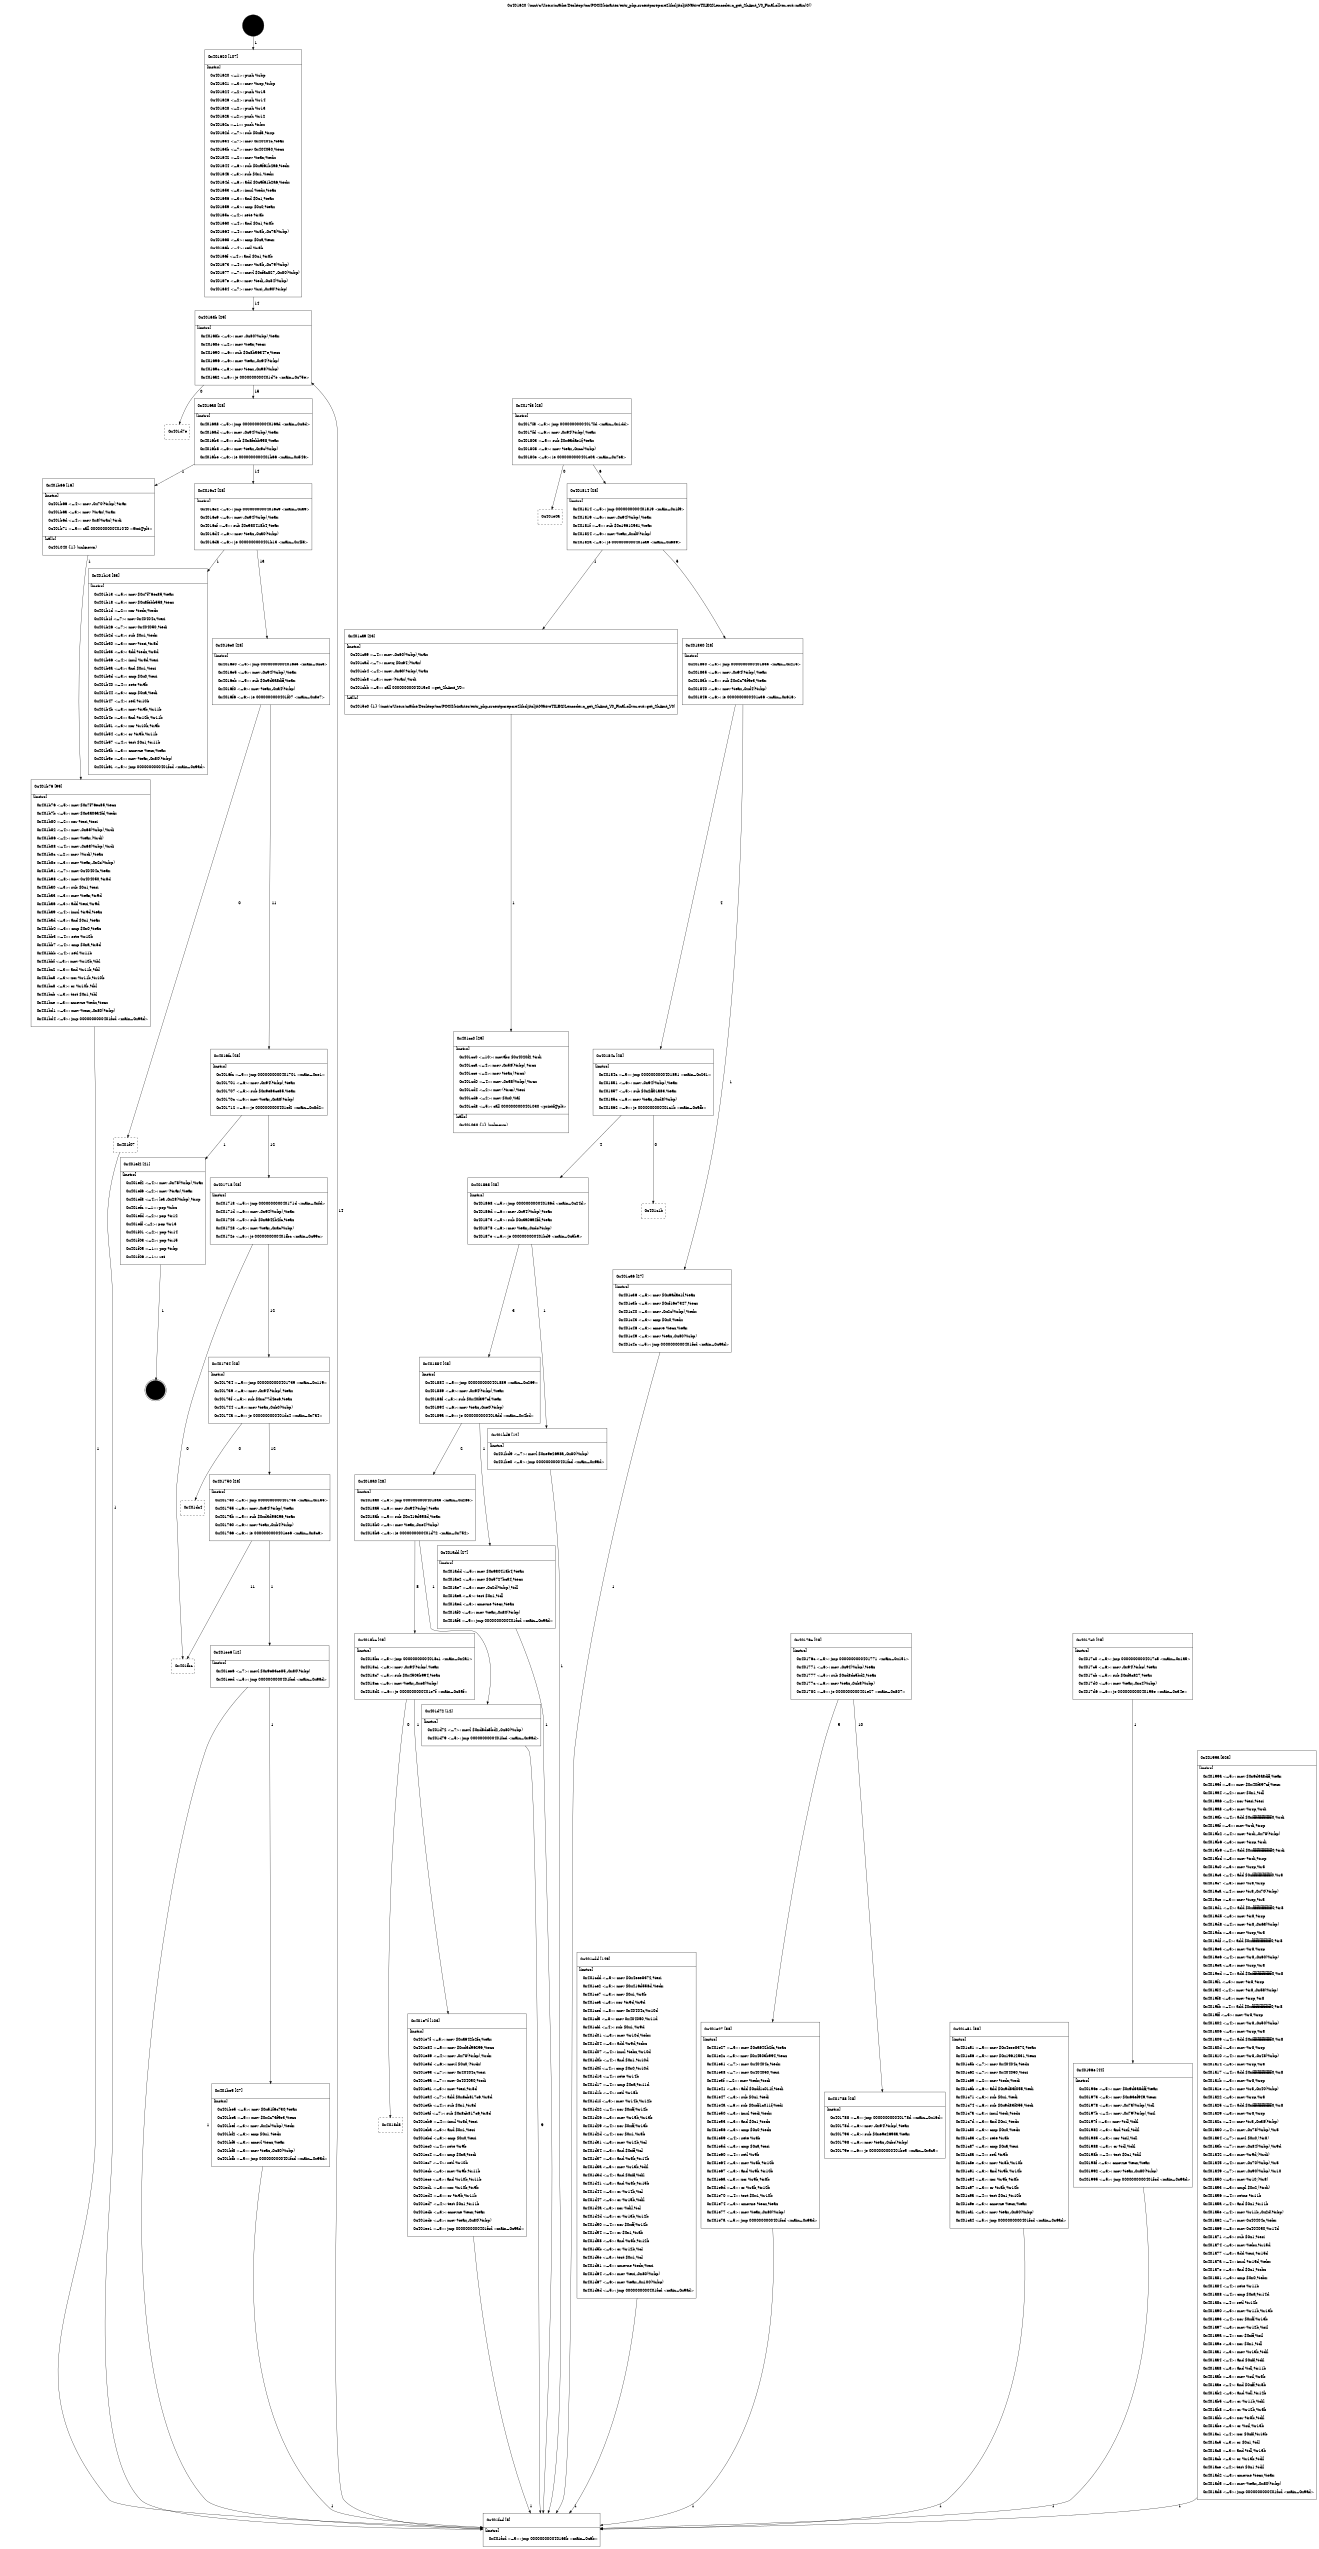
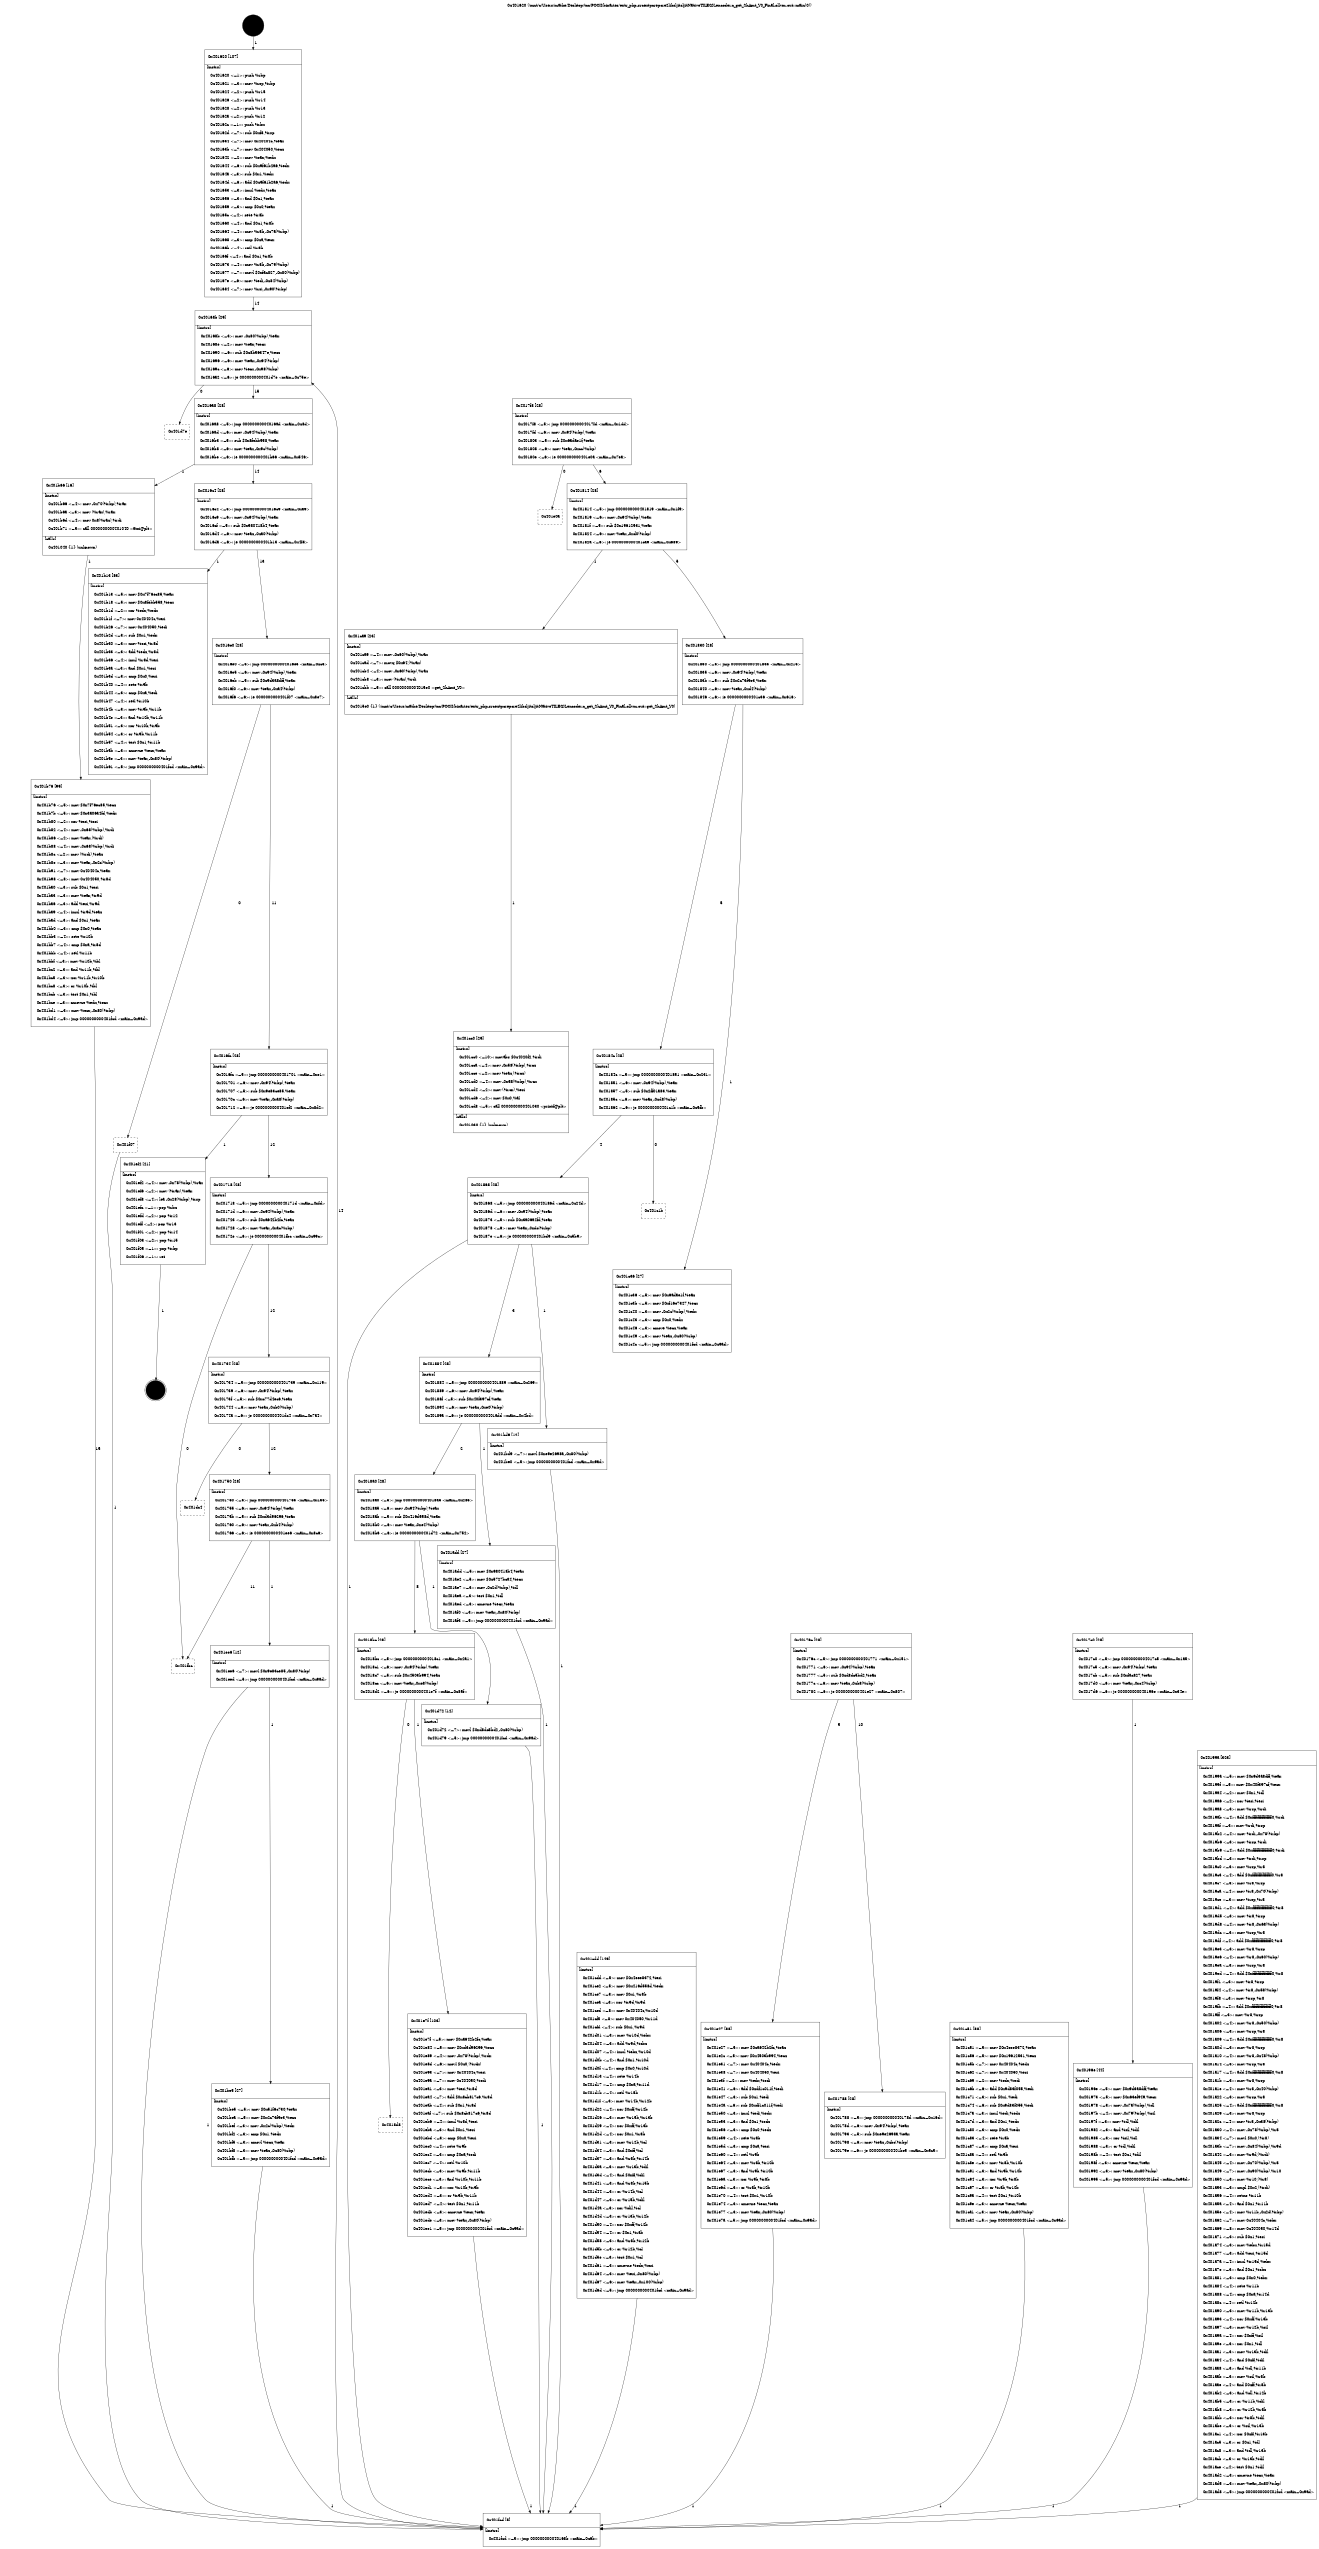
edge "0x401830 [28]" -> "0x40184c [28]": label " 4" -> " 5"
edge "0x401b76 [99]" -> "0x401fcd [5]": label " 1" -> " 15"
edge "0x401c36 [27]" -> "0x401fcd [5]": now "0x401868 [28]" -> "0x401fcd [5]"
edge "0x401d72 [12]" -> "0x401fcd [5]": label " 9" -> " 1"
